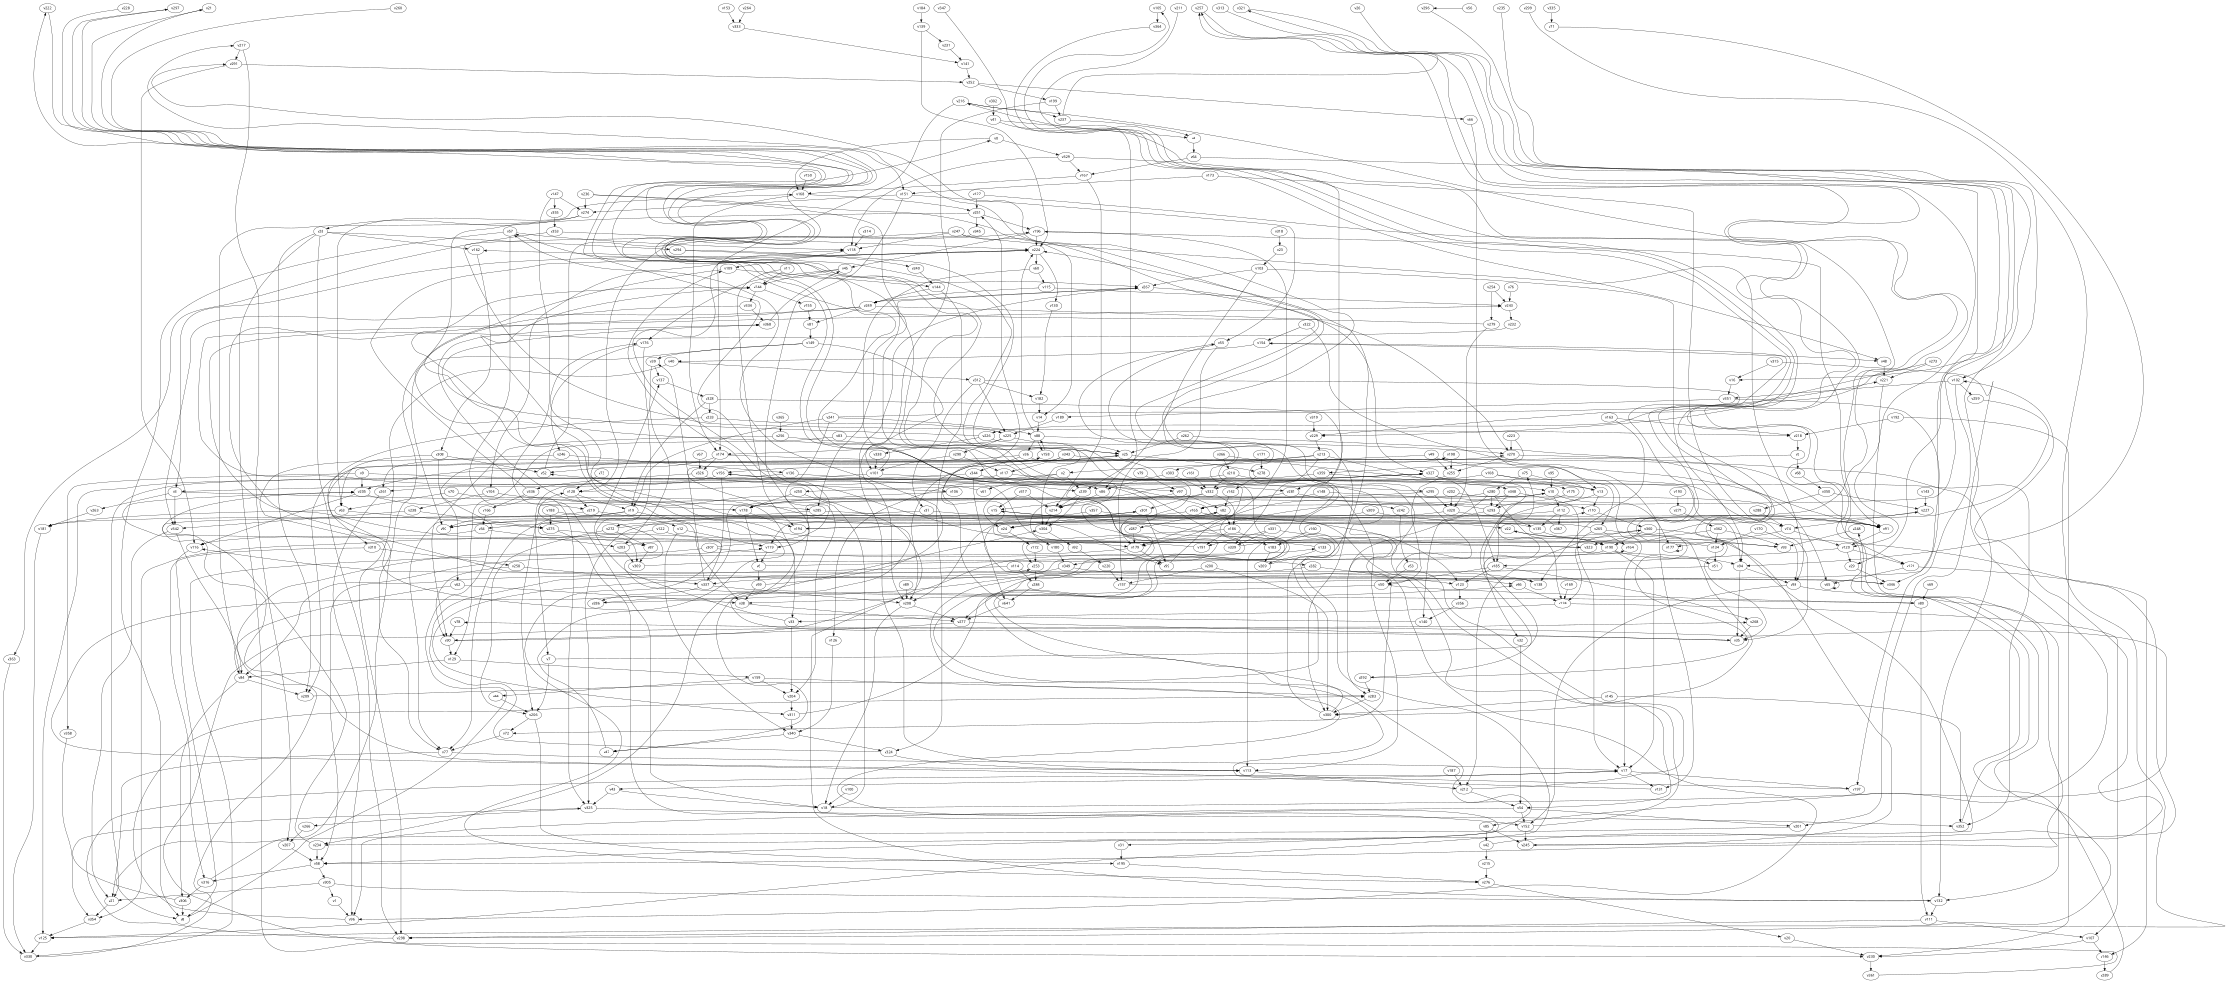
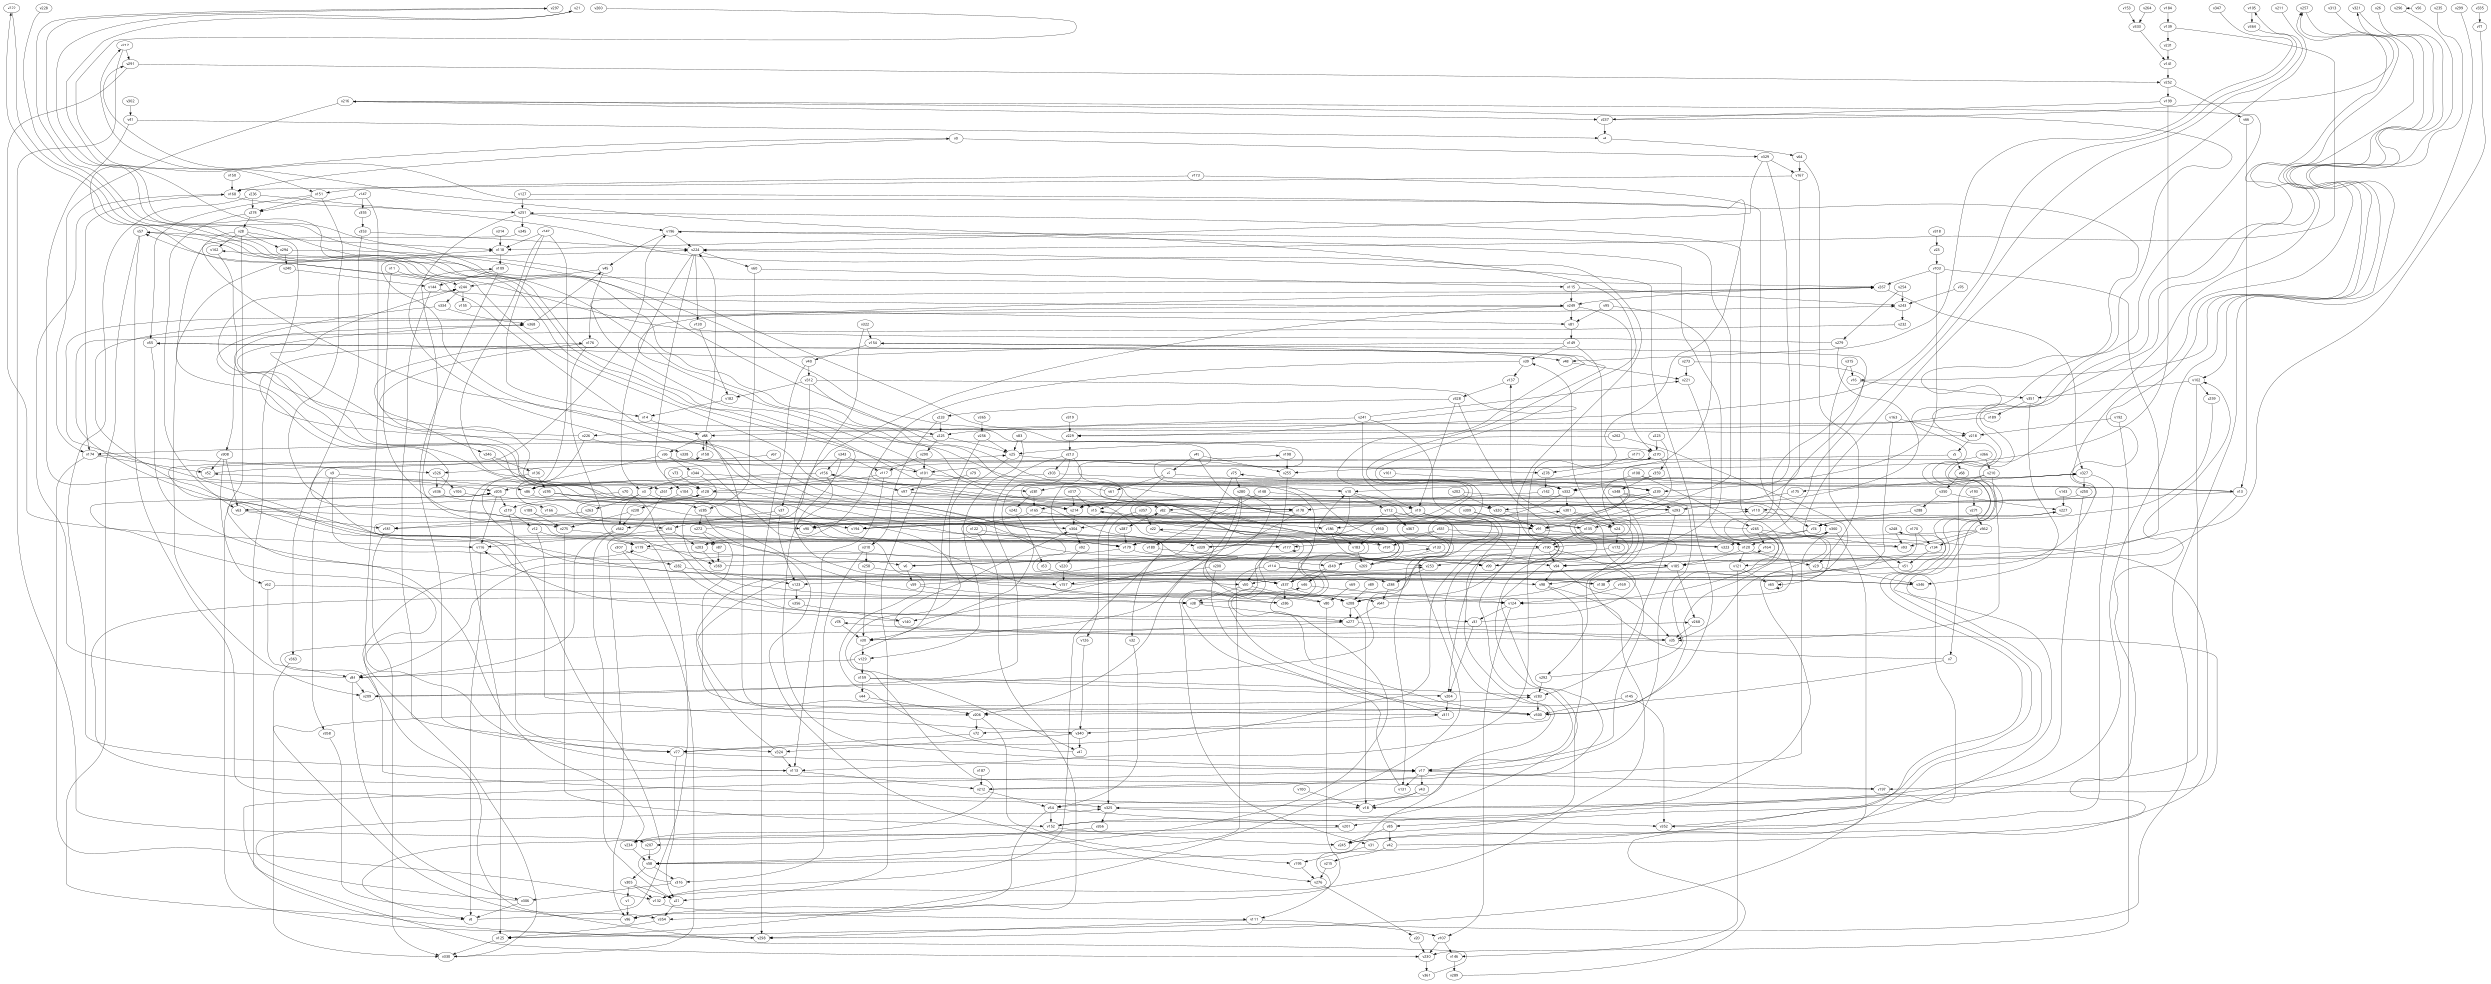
edge "v95" -> "v81": added
